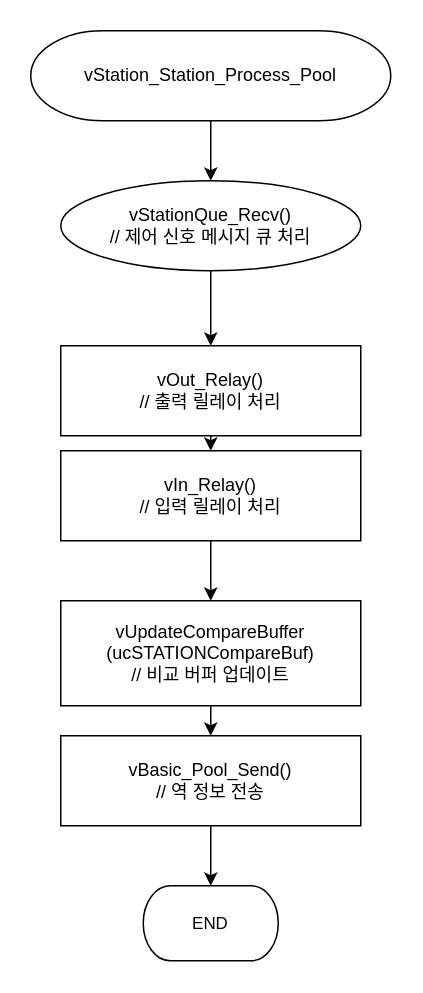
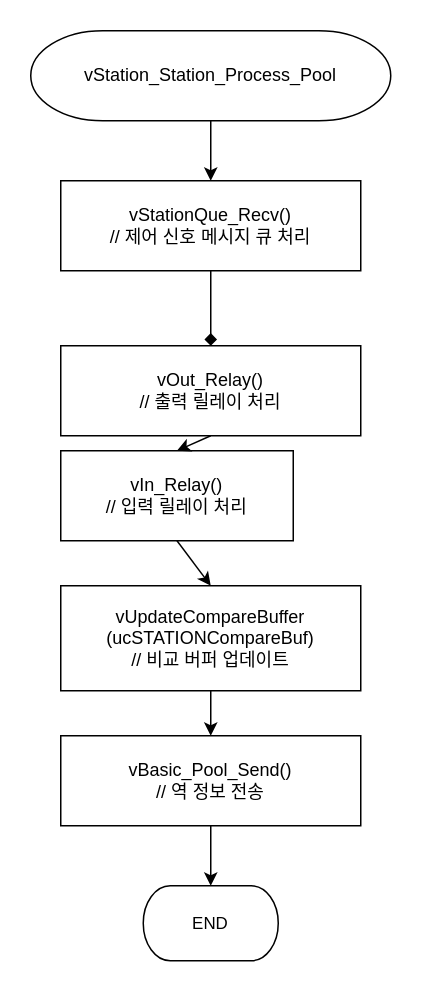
node "vStationQue_Recv() // 제어 신호 메시지 큐 처리": shape ellipse -> rectangle
edge "vStationQue_Recv() // 제어 신호 메시지 큐 처리" -> "vOut_Relay() // 출력 릴레이 처리": arrowhead classic -> diamond
node "vIn_Relay() // 입력 릴레이 처리": size 300x90 -> 233x90
node "vUpdateCompareBuffer (ucSTATIONCompareBuf) // 비교 버퍼 업데이트": moved (211, 653) -> (211, 638)
